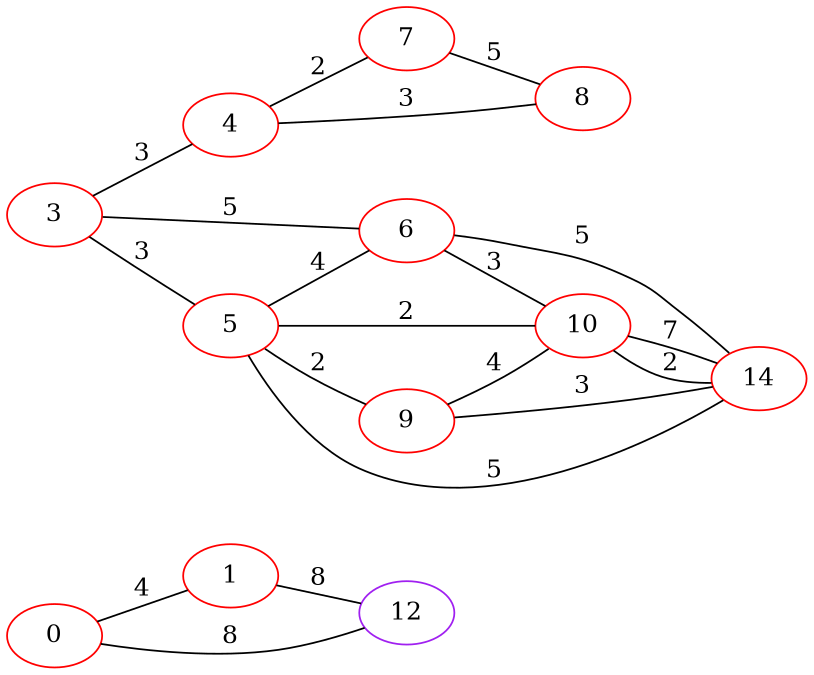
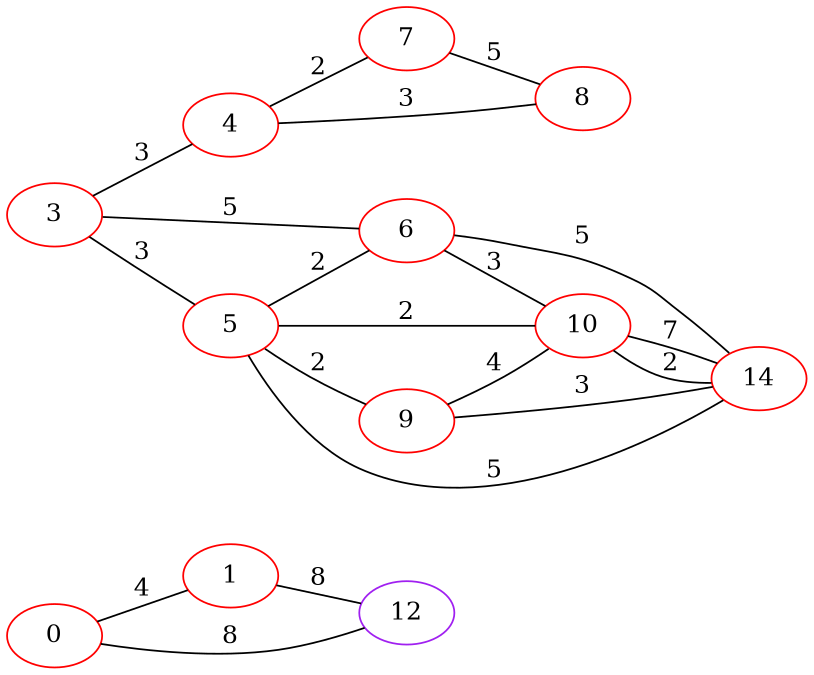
edge "6" -- "5": label "4" -> "2"
